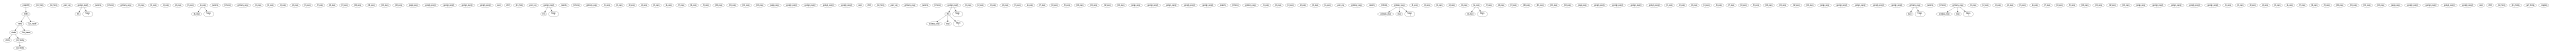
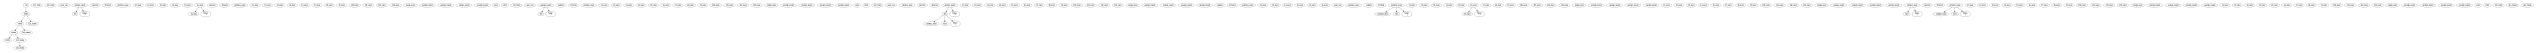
node "compstmt": label "compstmt" -> "lin"
node "program": removed
